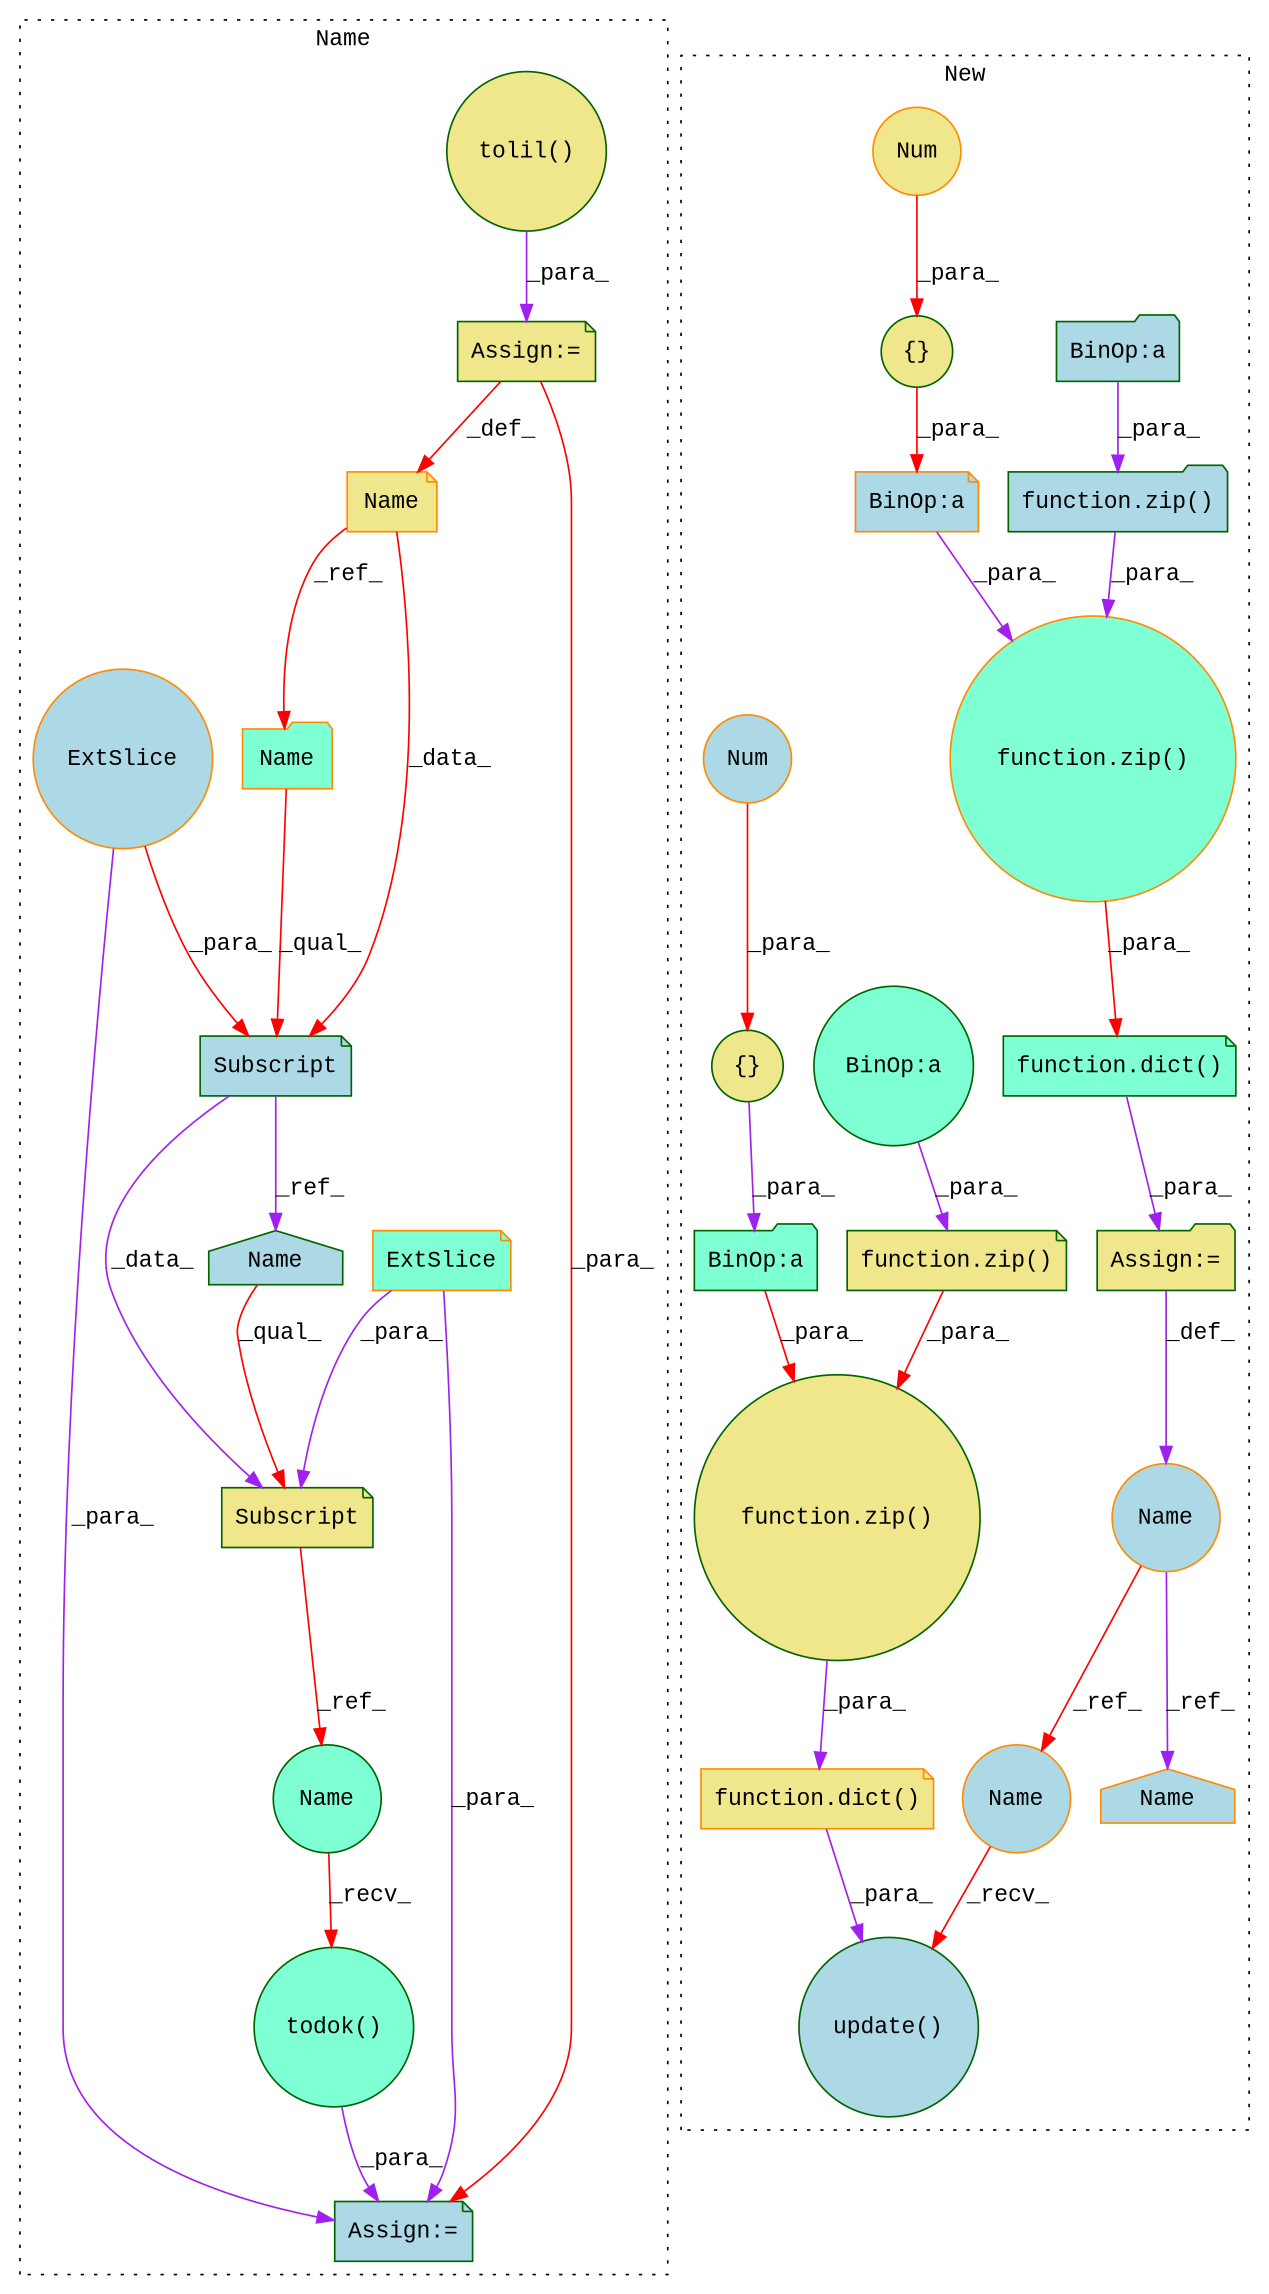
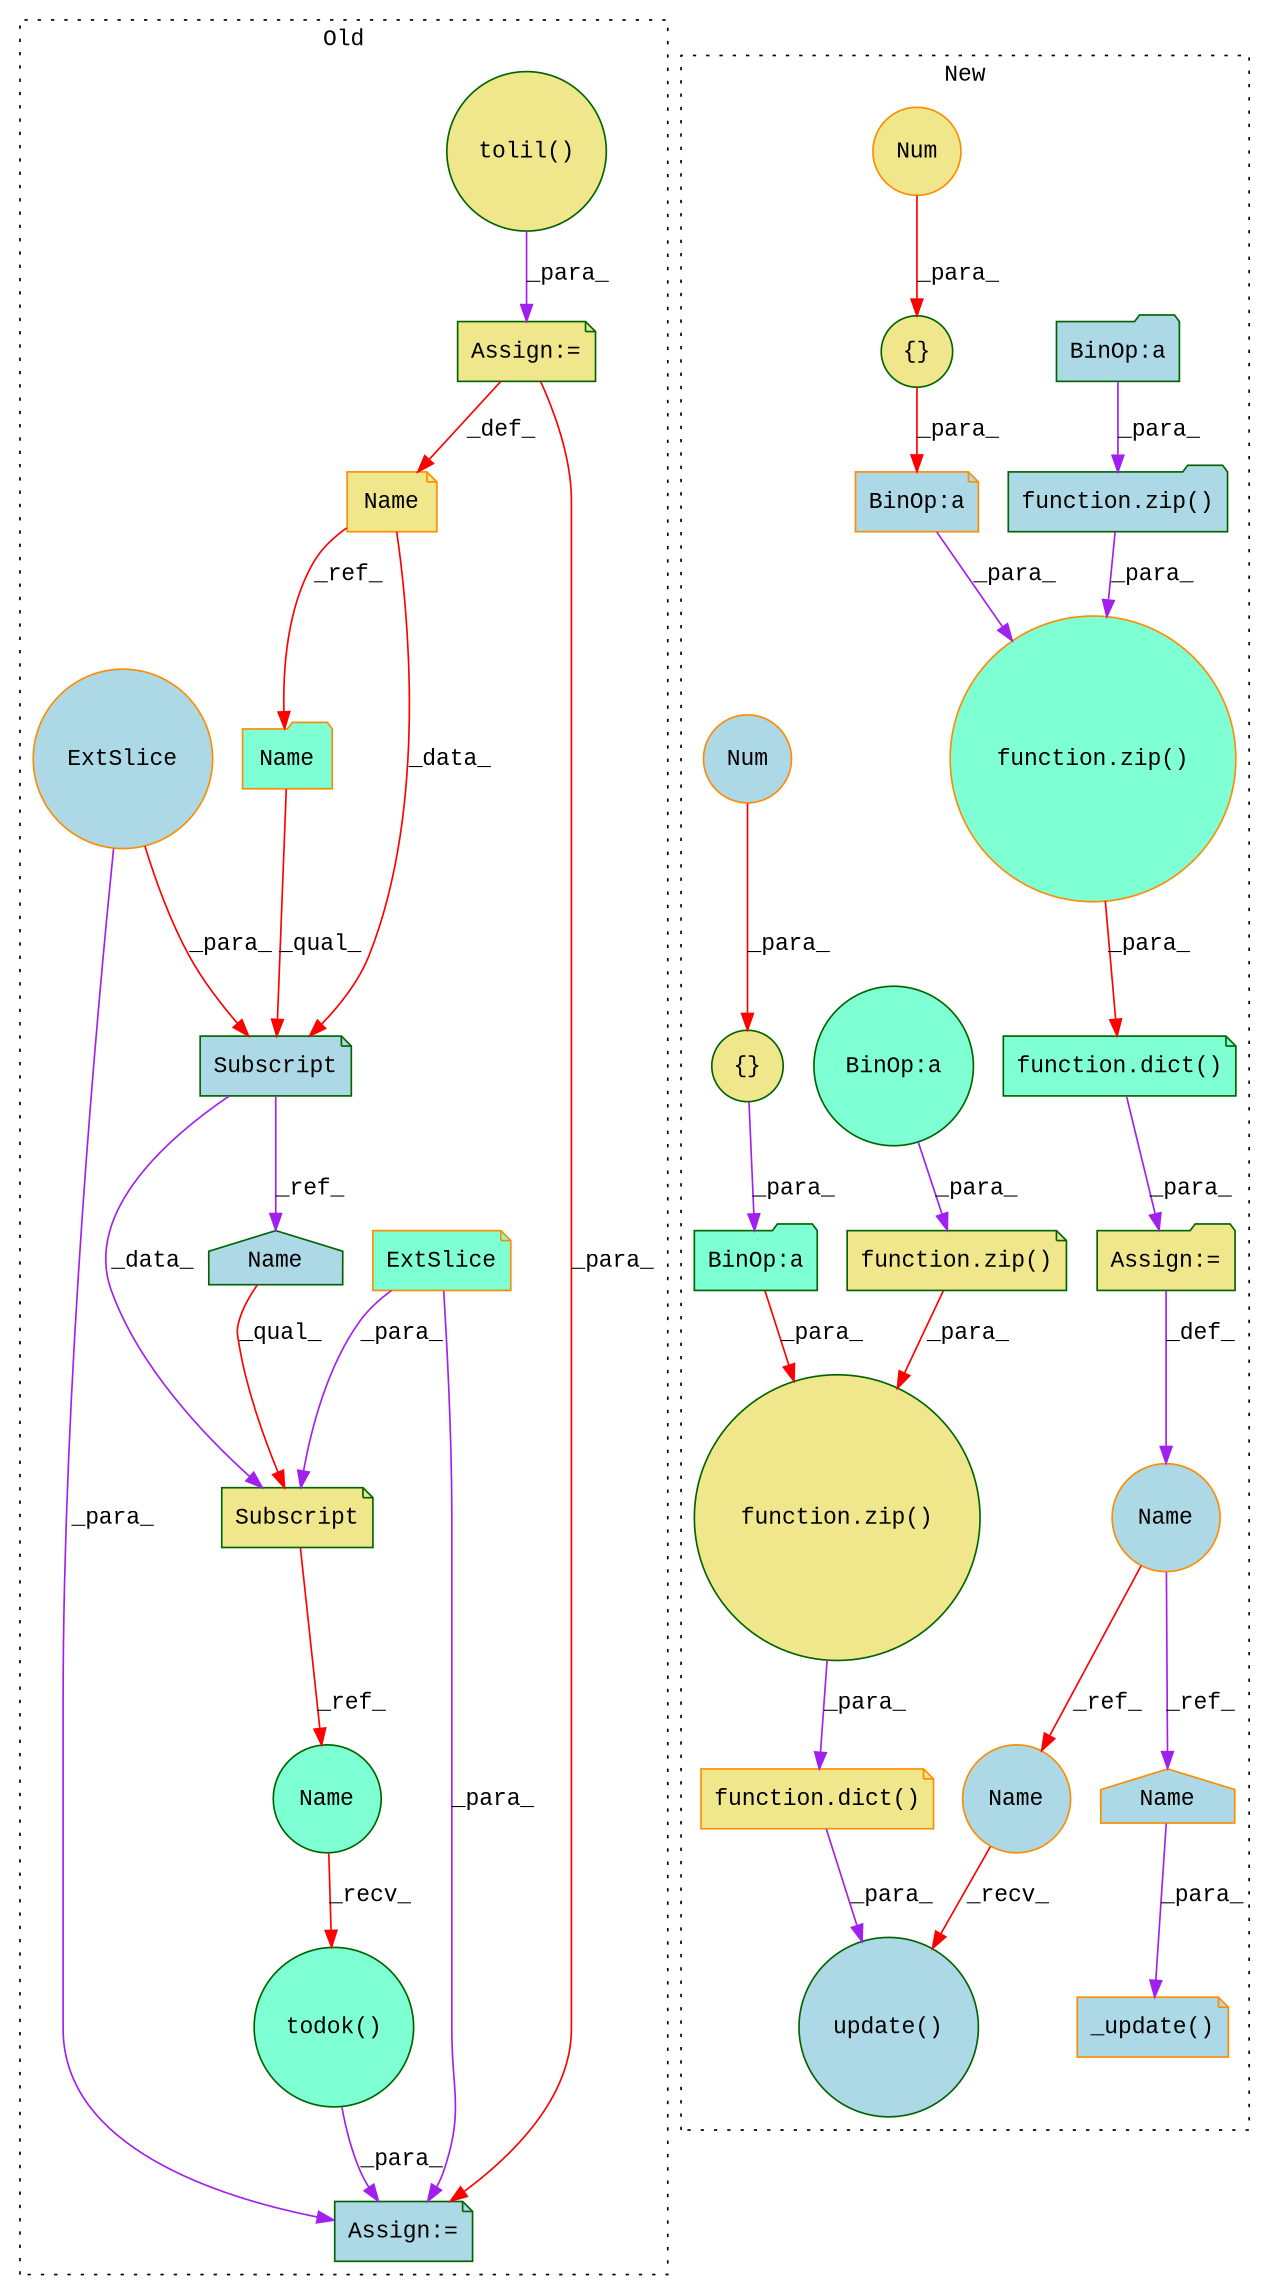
cluster "Name": label "Name" -> "Old"
node "_update()": added
